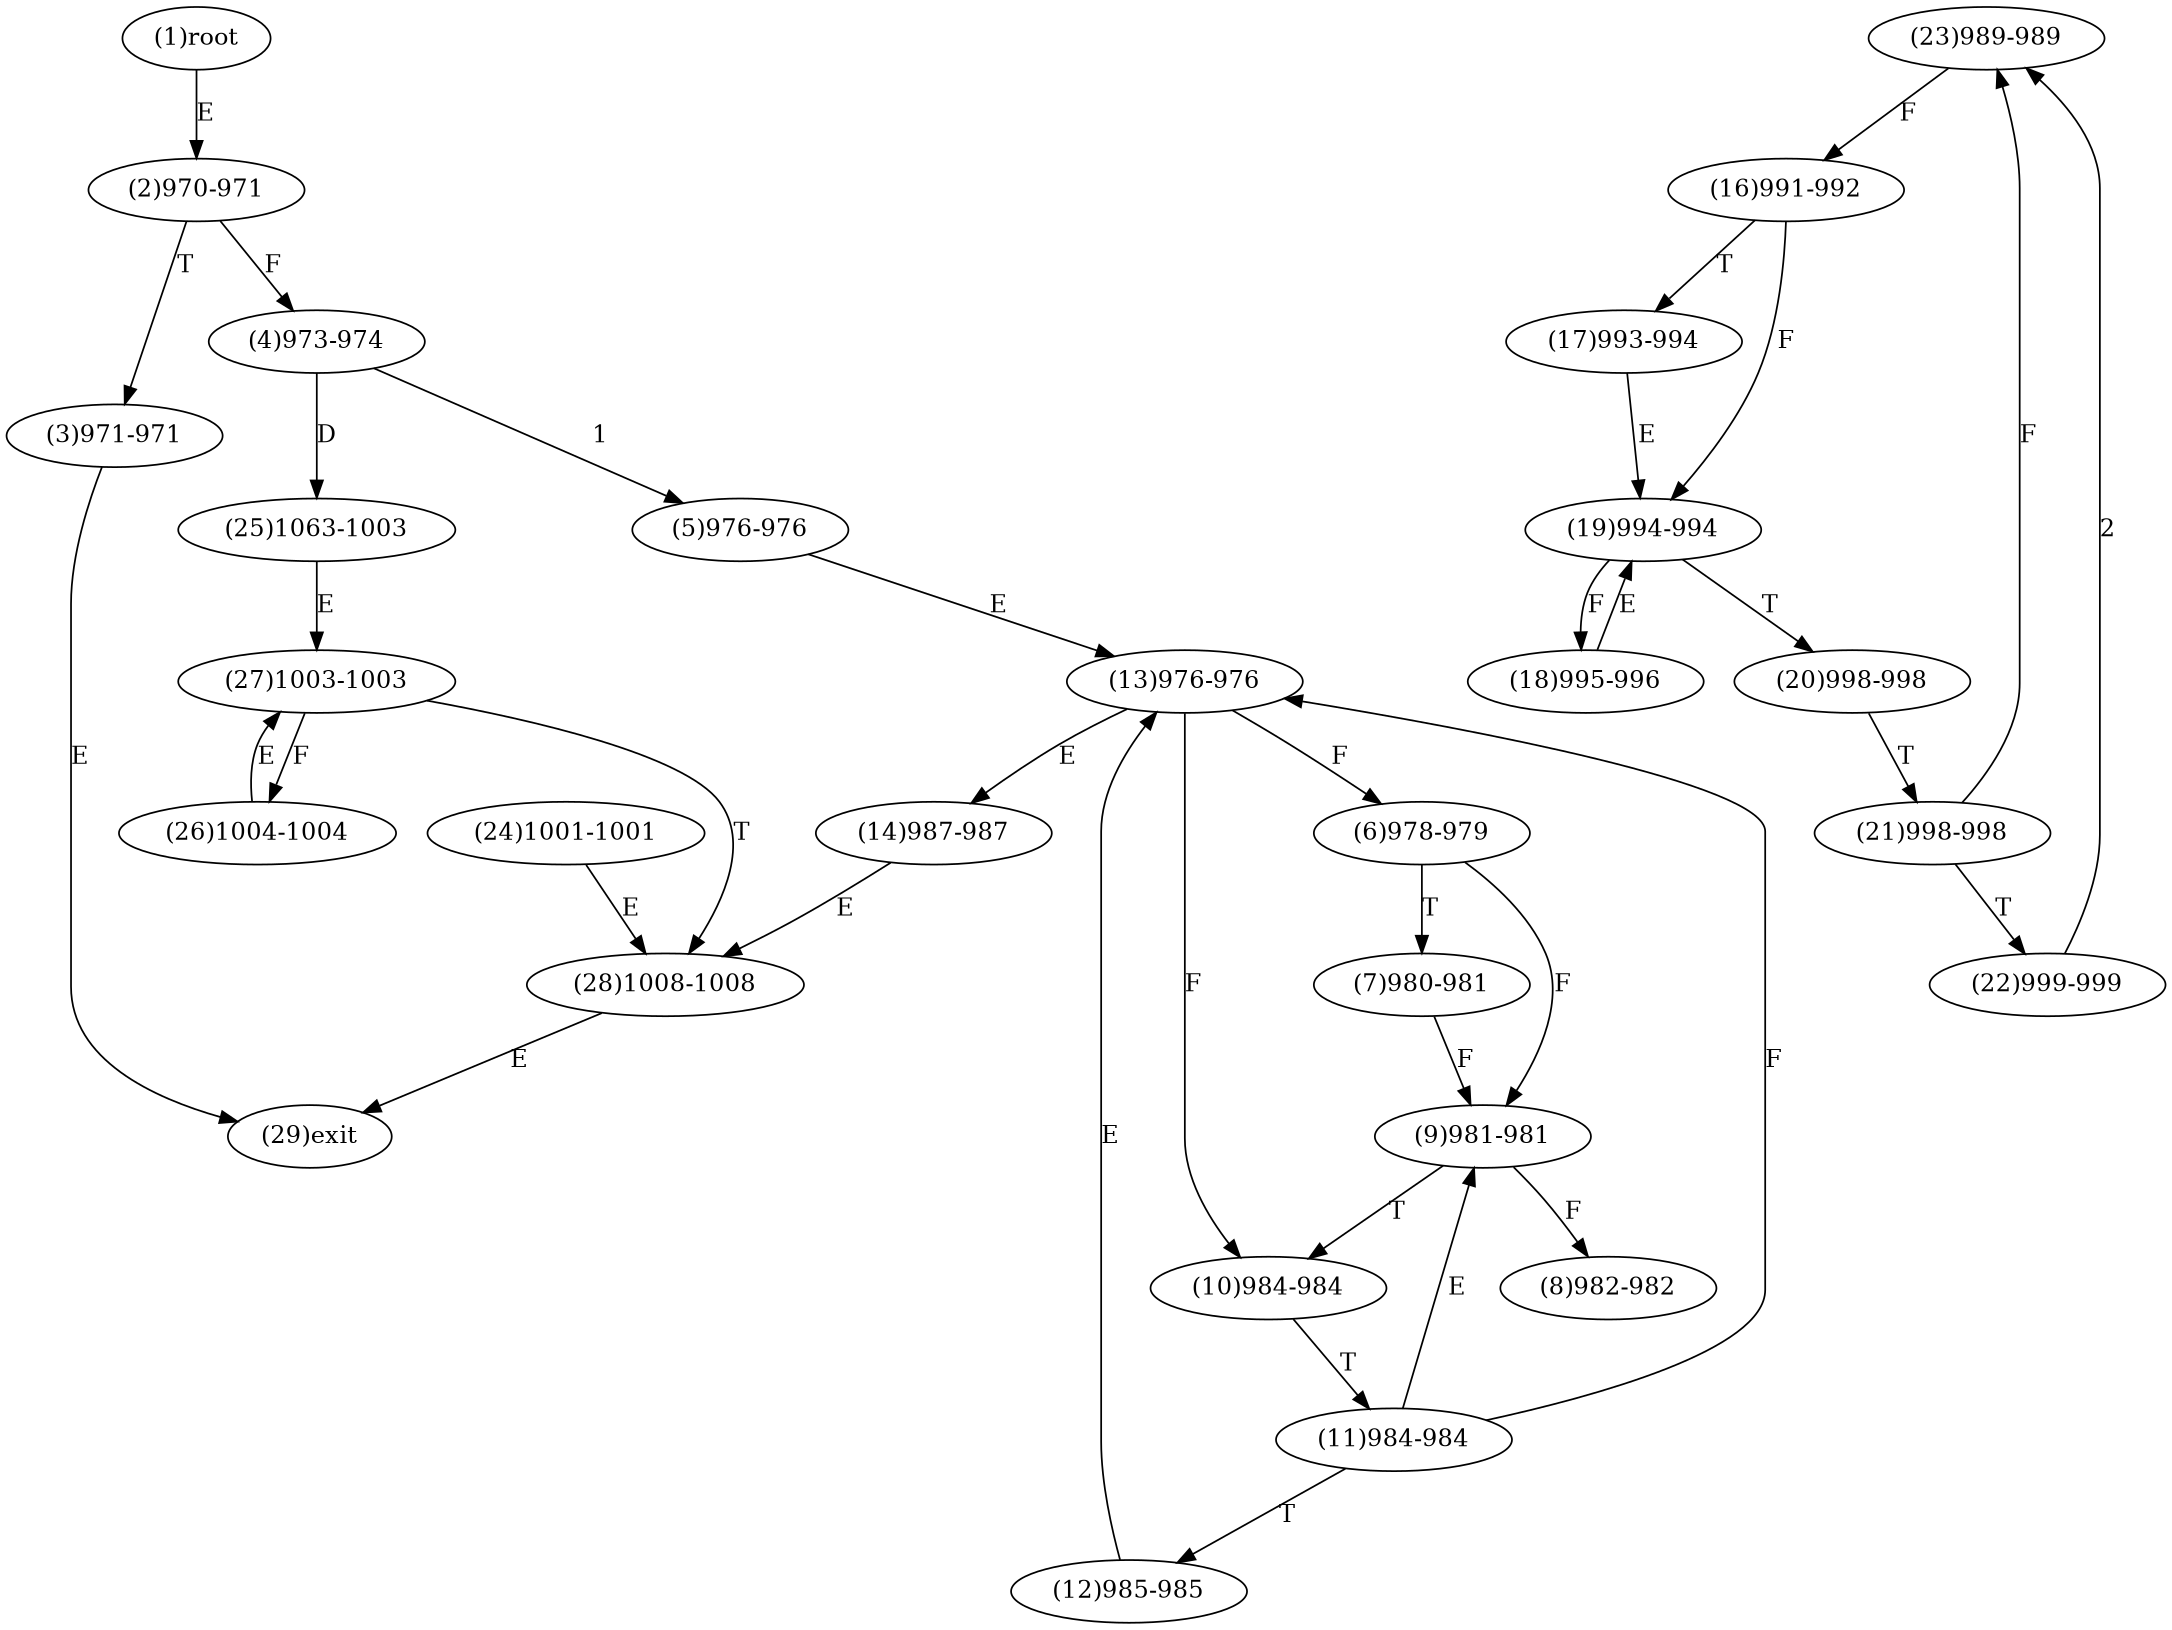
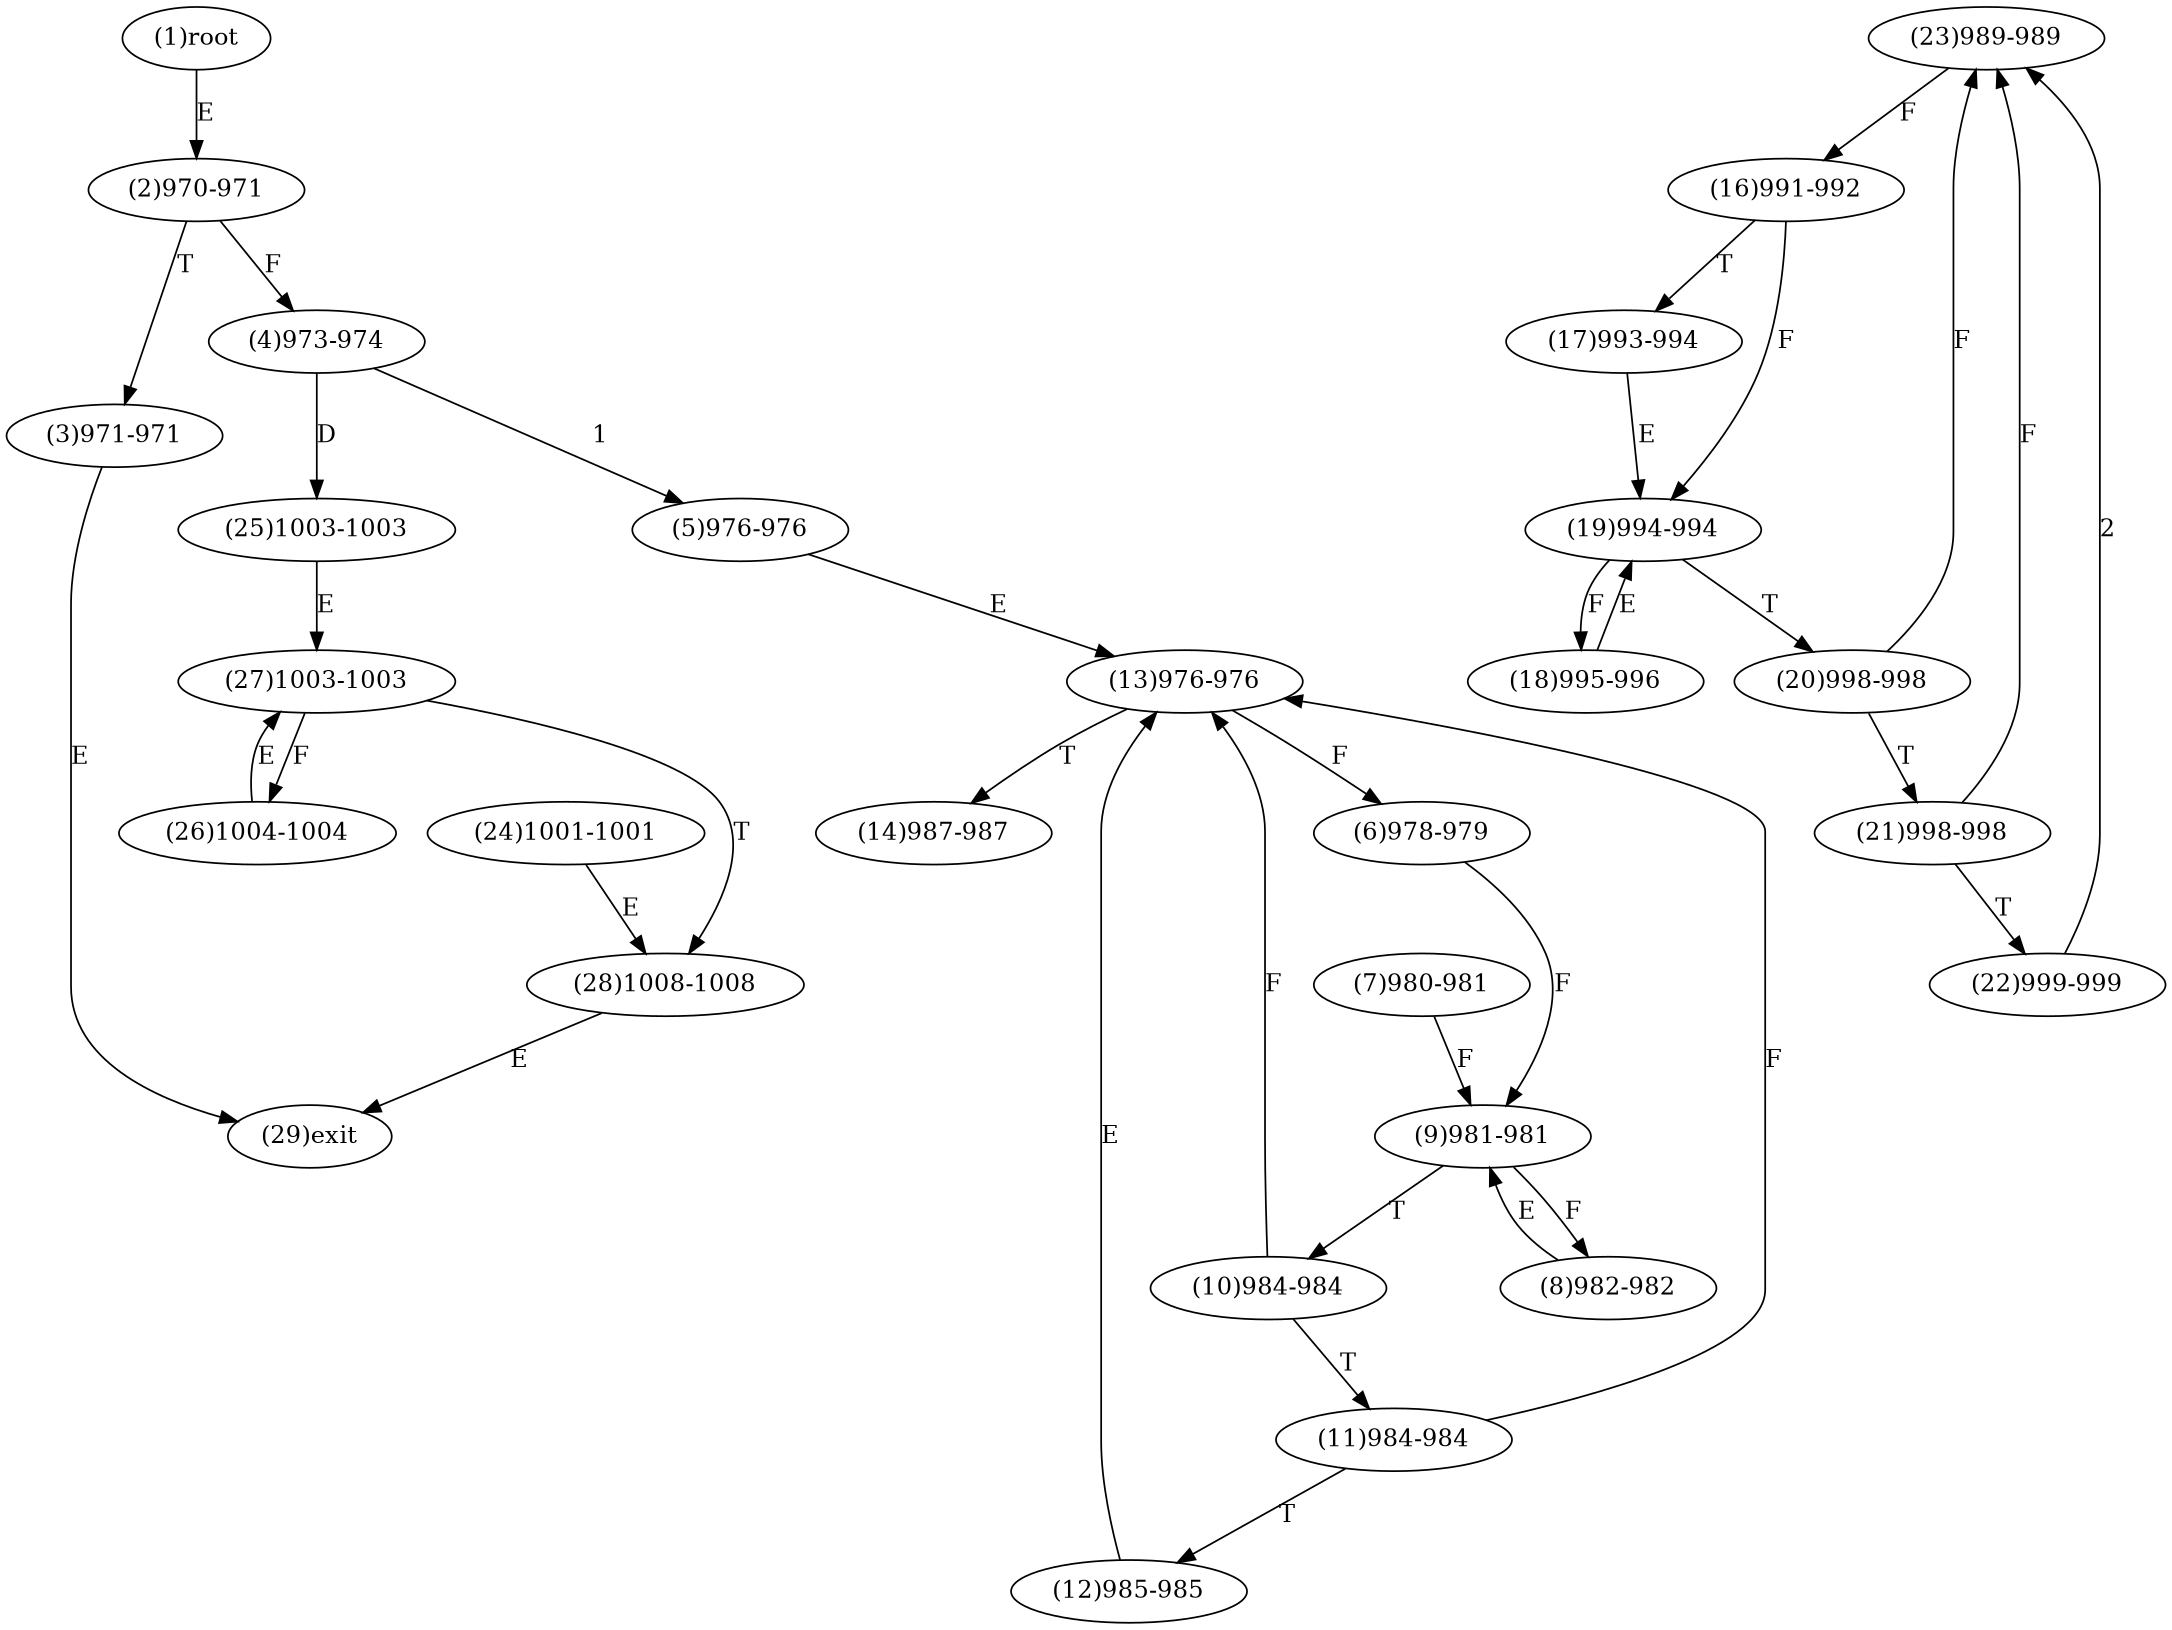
edge "(20)998-998" -> "(23)989-989": added, label "F"
node "(25)1063-1003": label "(25)1063-1003" -> "(25)1003-1003"
edge "(13)976-976" -> "(14)987-987": label "E" -> "T"
edge "(6)978-979" -> "(7)980-981": removed, label "T"
edge "(14)987-987" -> "(28)1008-1008": removed, label "E"
edge "(13)976-976" -> "(10)984-984": reversed
edge "(11)984-984" -> "(9)981-981": now "(8)982-982" -> "(9)981-981"
